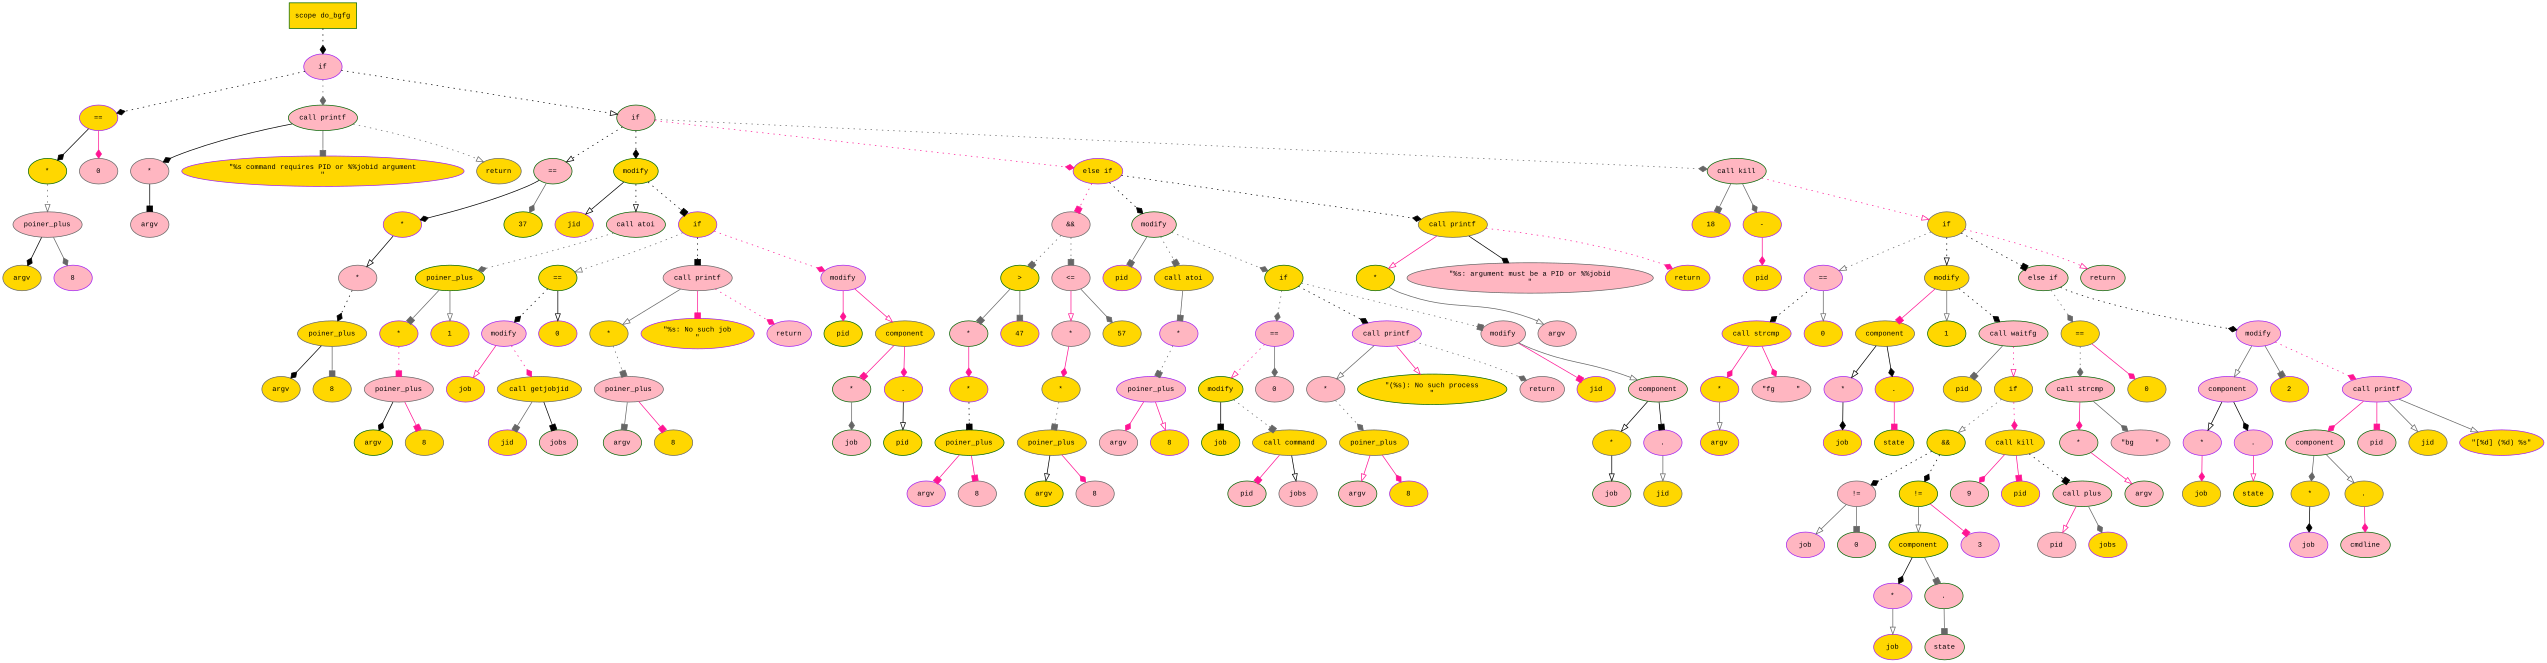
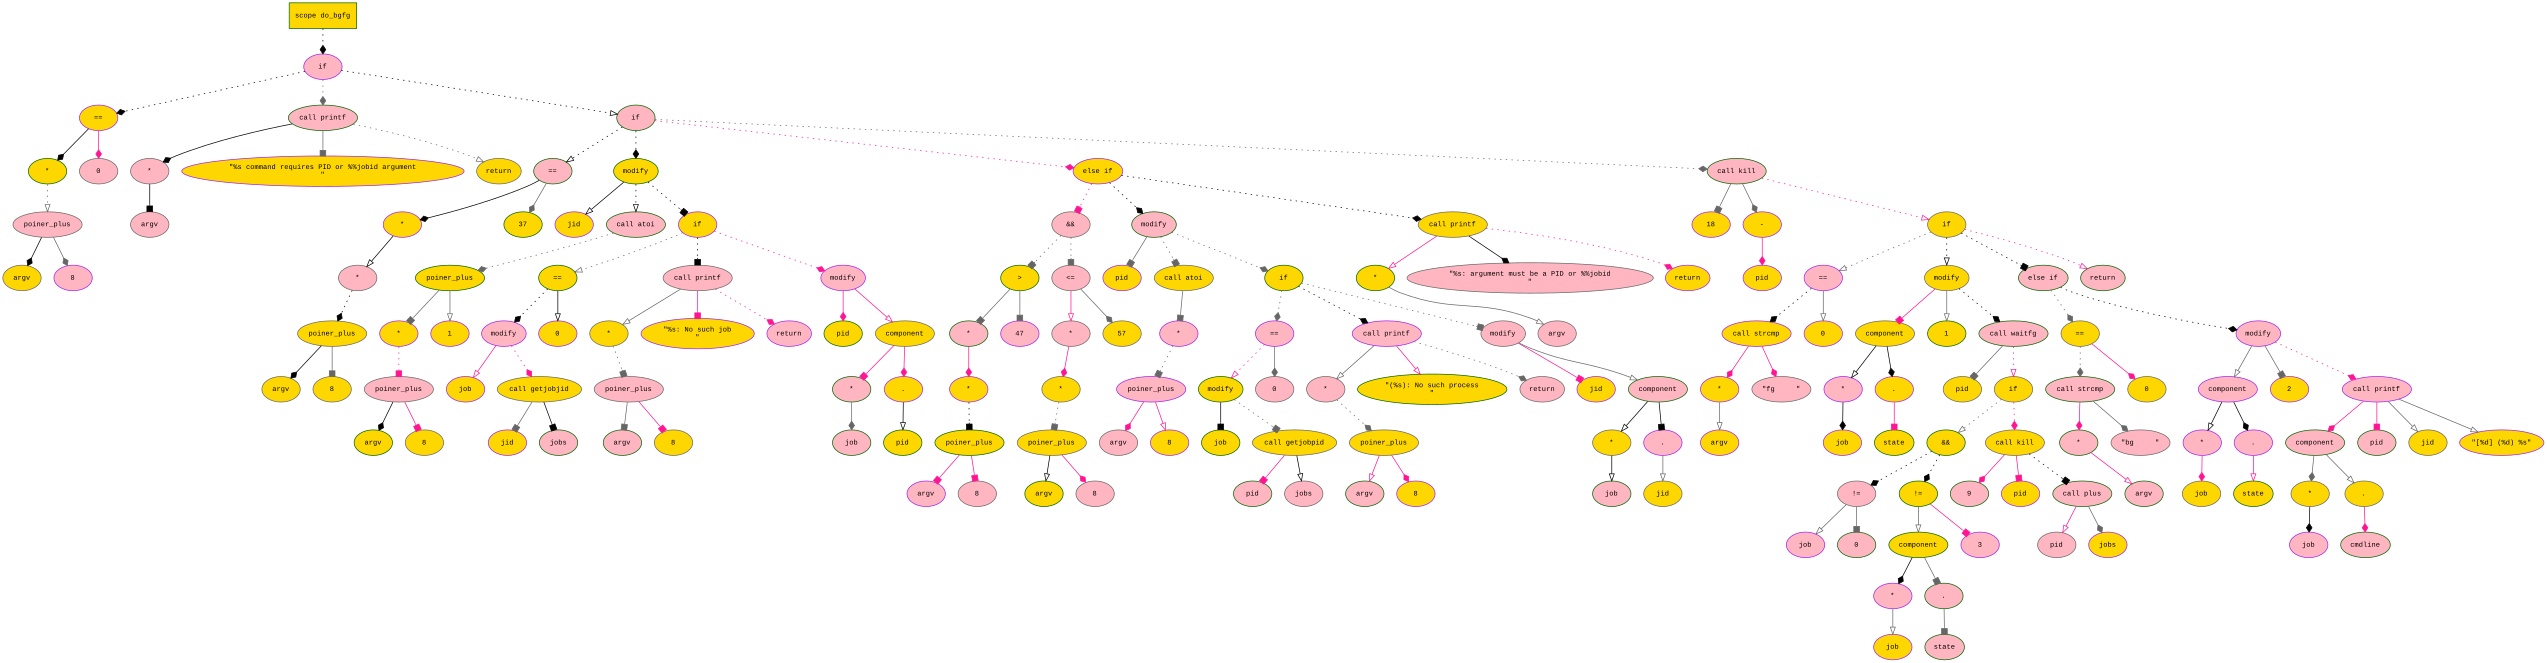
node "47": fillcolor gold -> lightpink
node "call command": label "call command" -> "call getjobpid"
